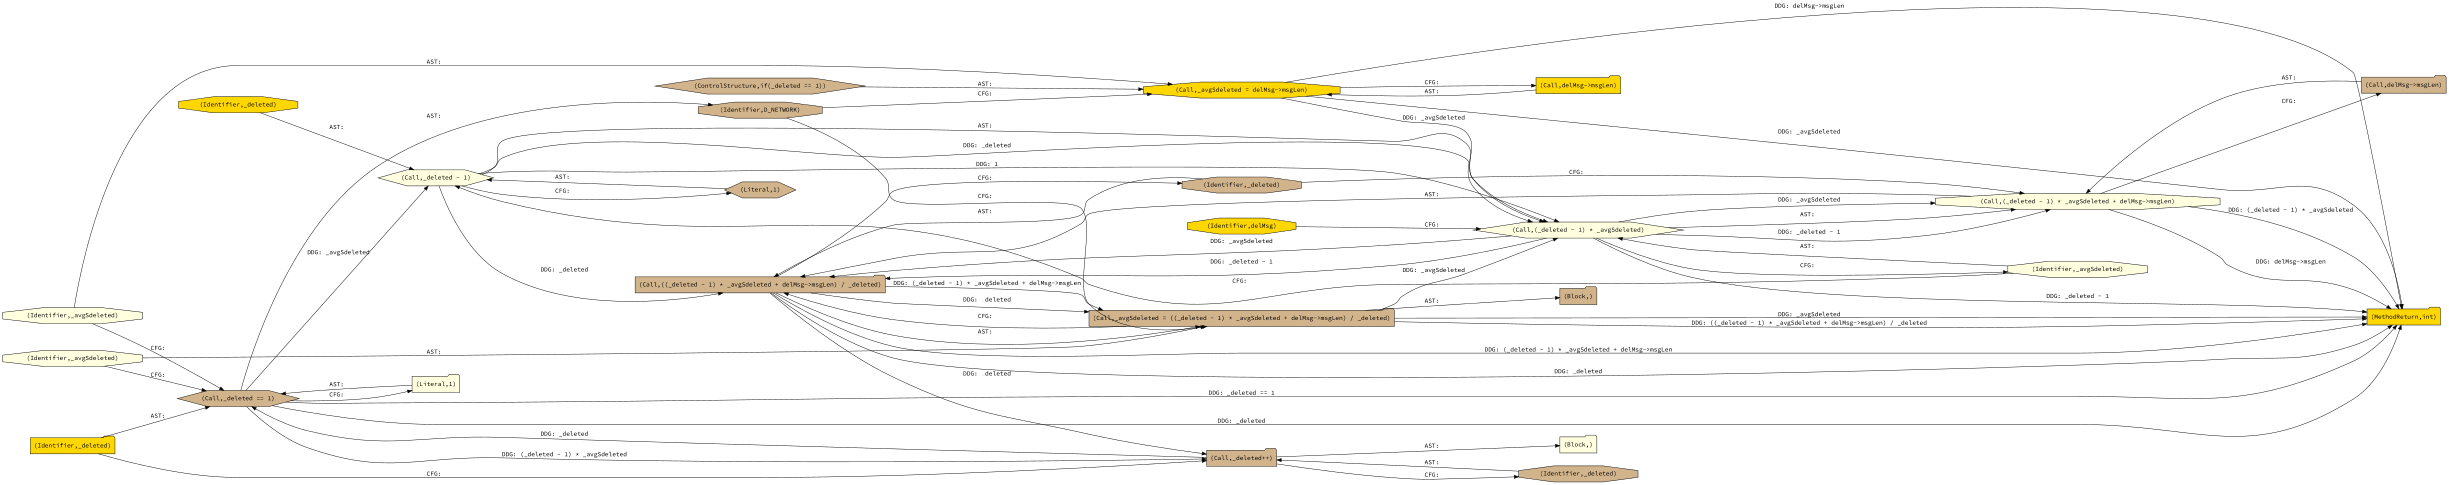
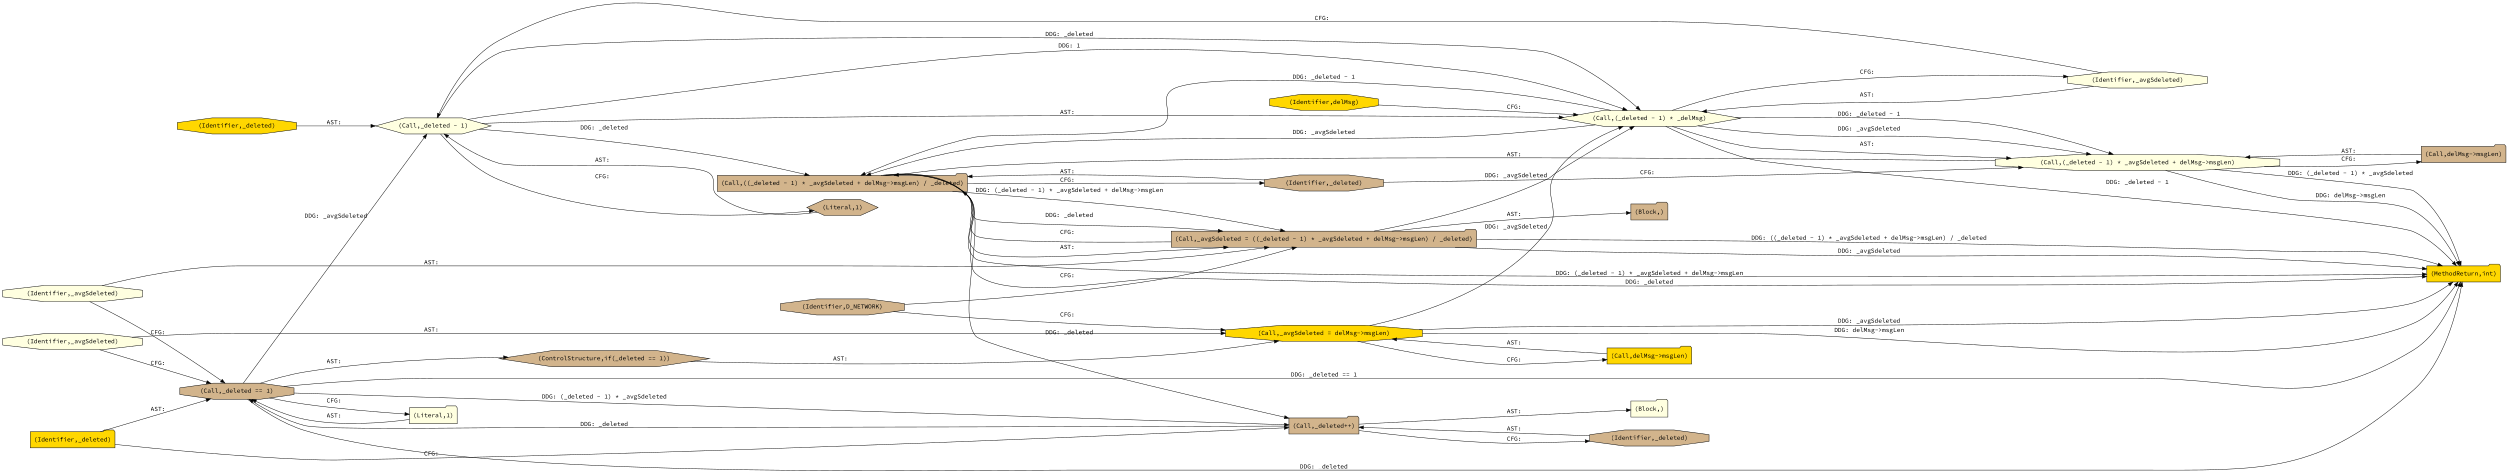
edge "(Call,_deleted == 1)" -> "(Identifier,D_NETWORK)": now "(Call,_deleted == 1)" -> "(ControlStructure,if(_deleted == 1))"
node "(Call,(_deleted - 1) * _avgSdeleted)": label "(Call,(_deleted - 1) * _avgSdeleted)" -> "(Call,(_deleted - 1) * _delMsg)"
node "(Call,_deleted == 1)": shape hexagon -> octagon
